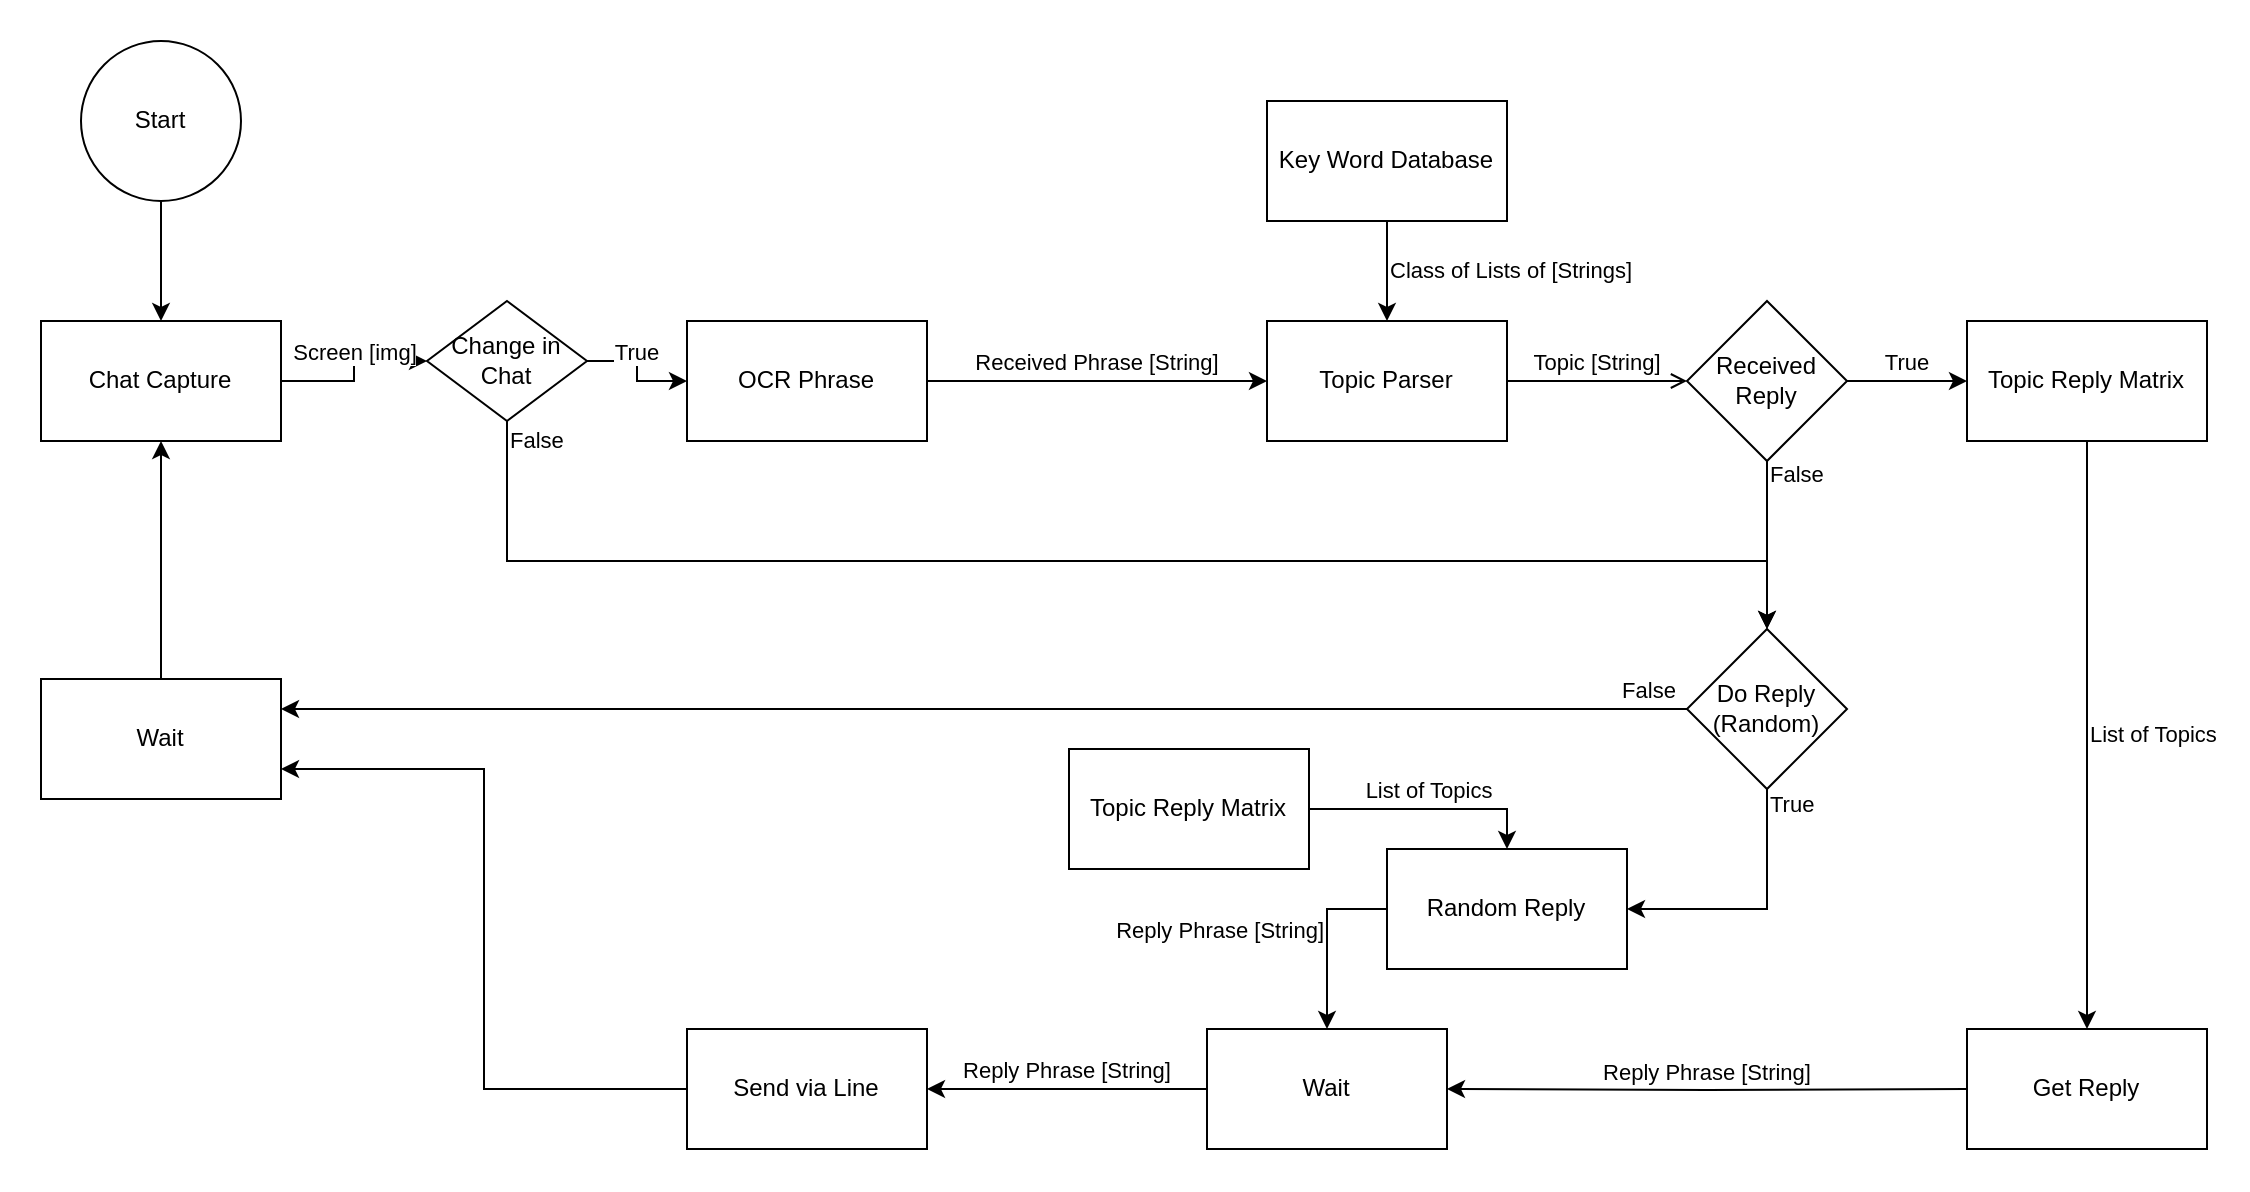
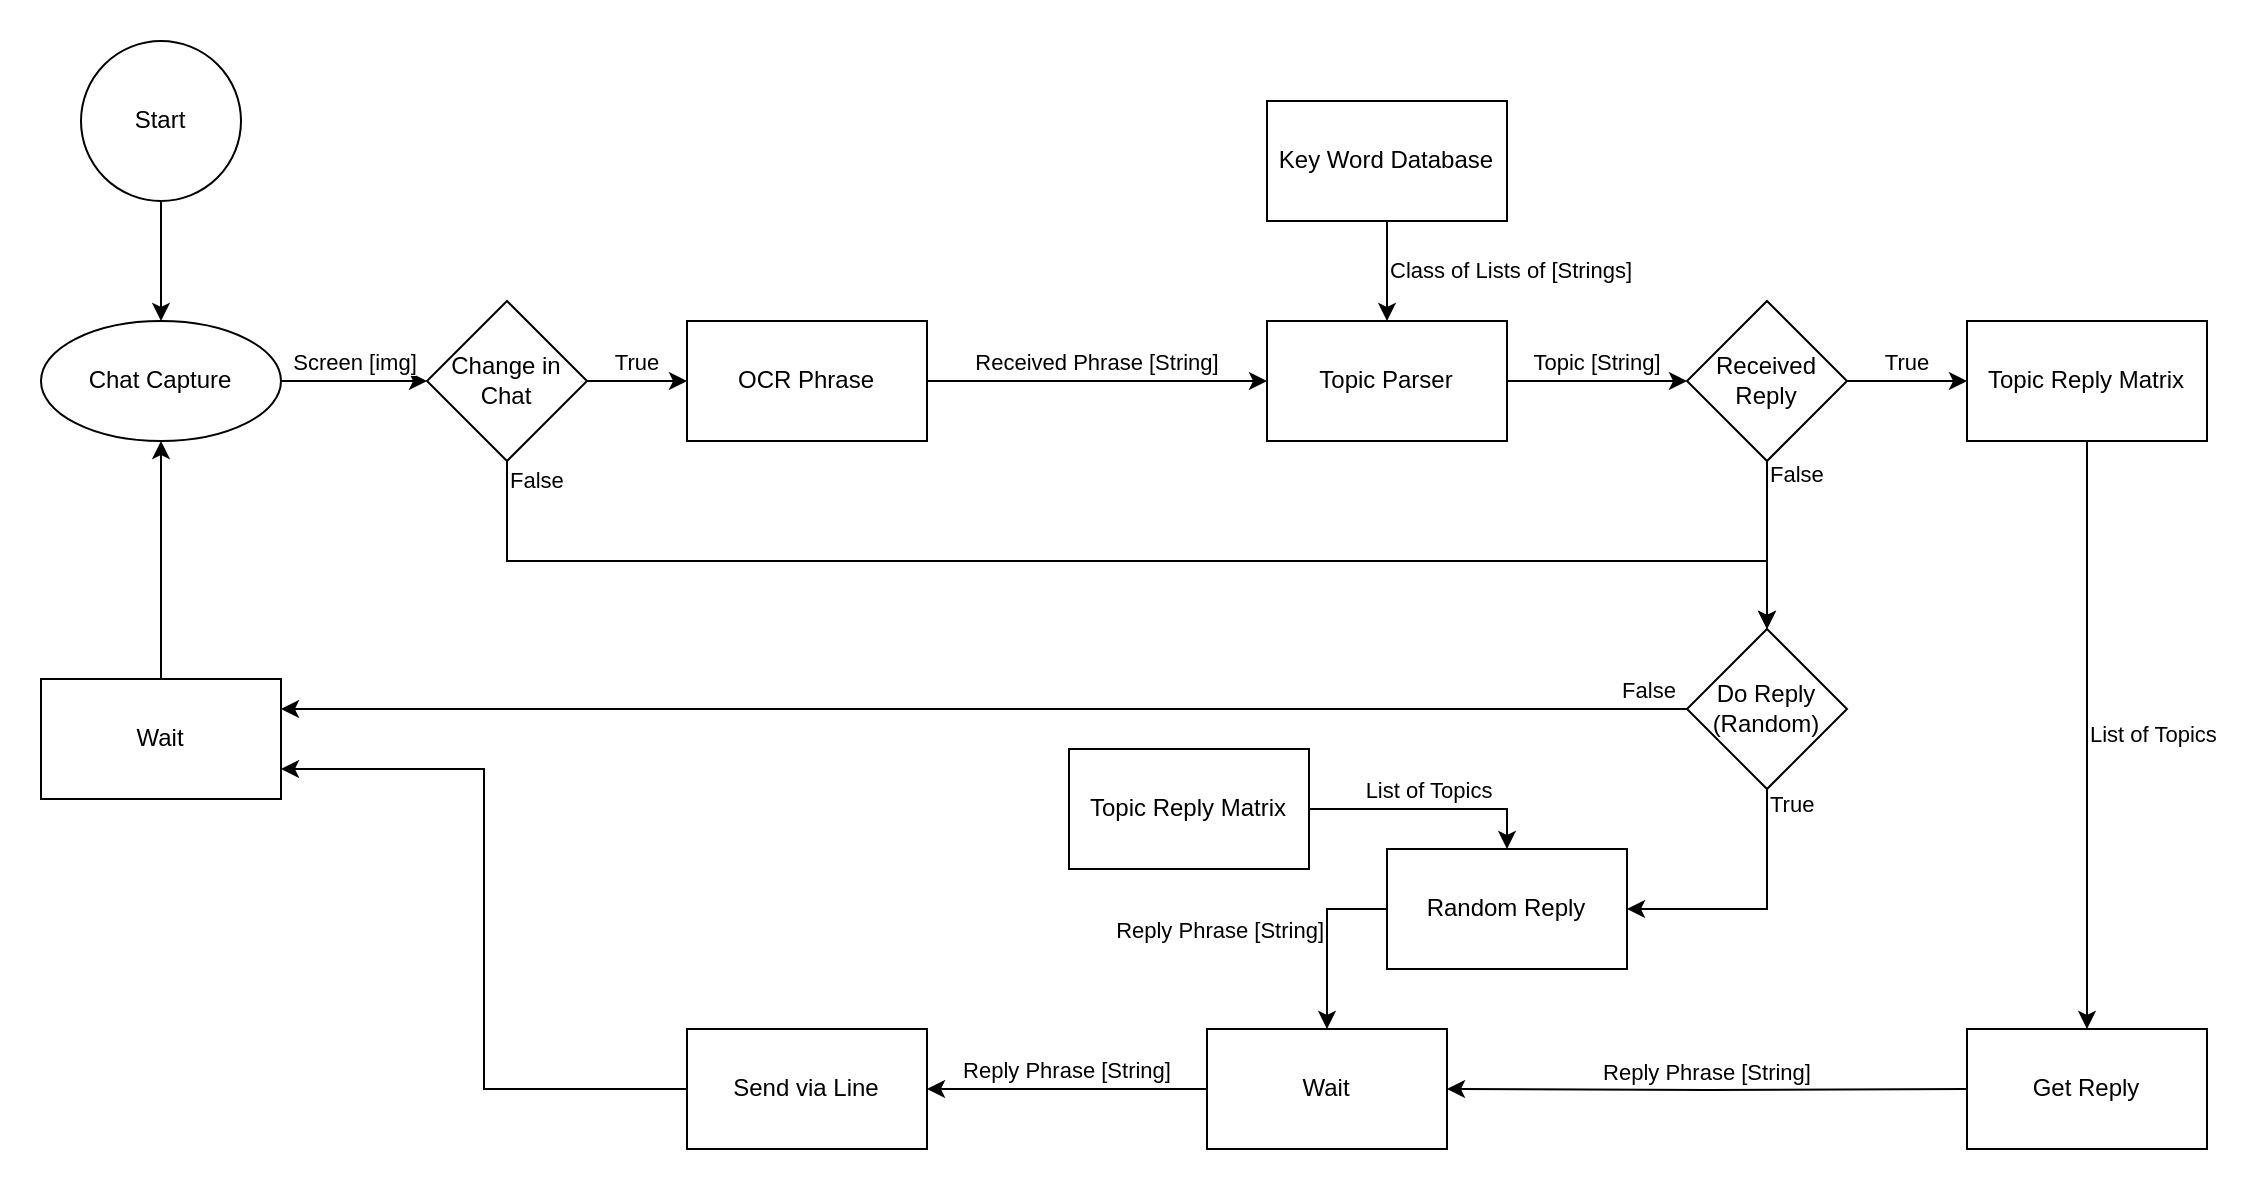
node "Change in Chat": size 160x120 -> 160x160
node "Chat Capture": shape rectangle -> ellipse
edge "Topic Parser" -> "Received Reply": arrowhead open -> classic
